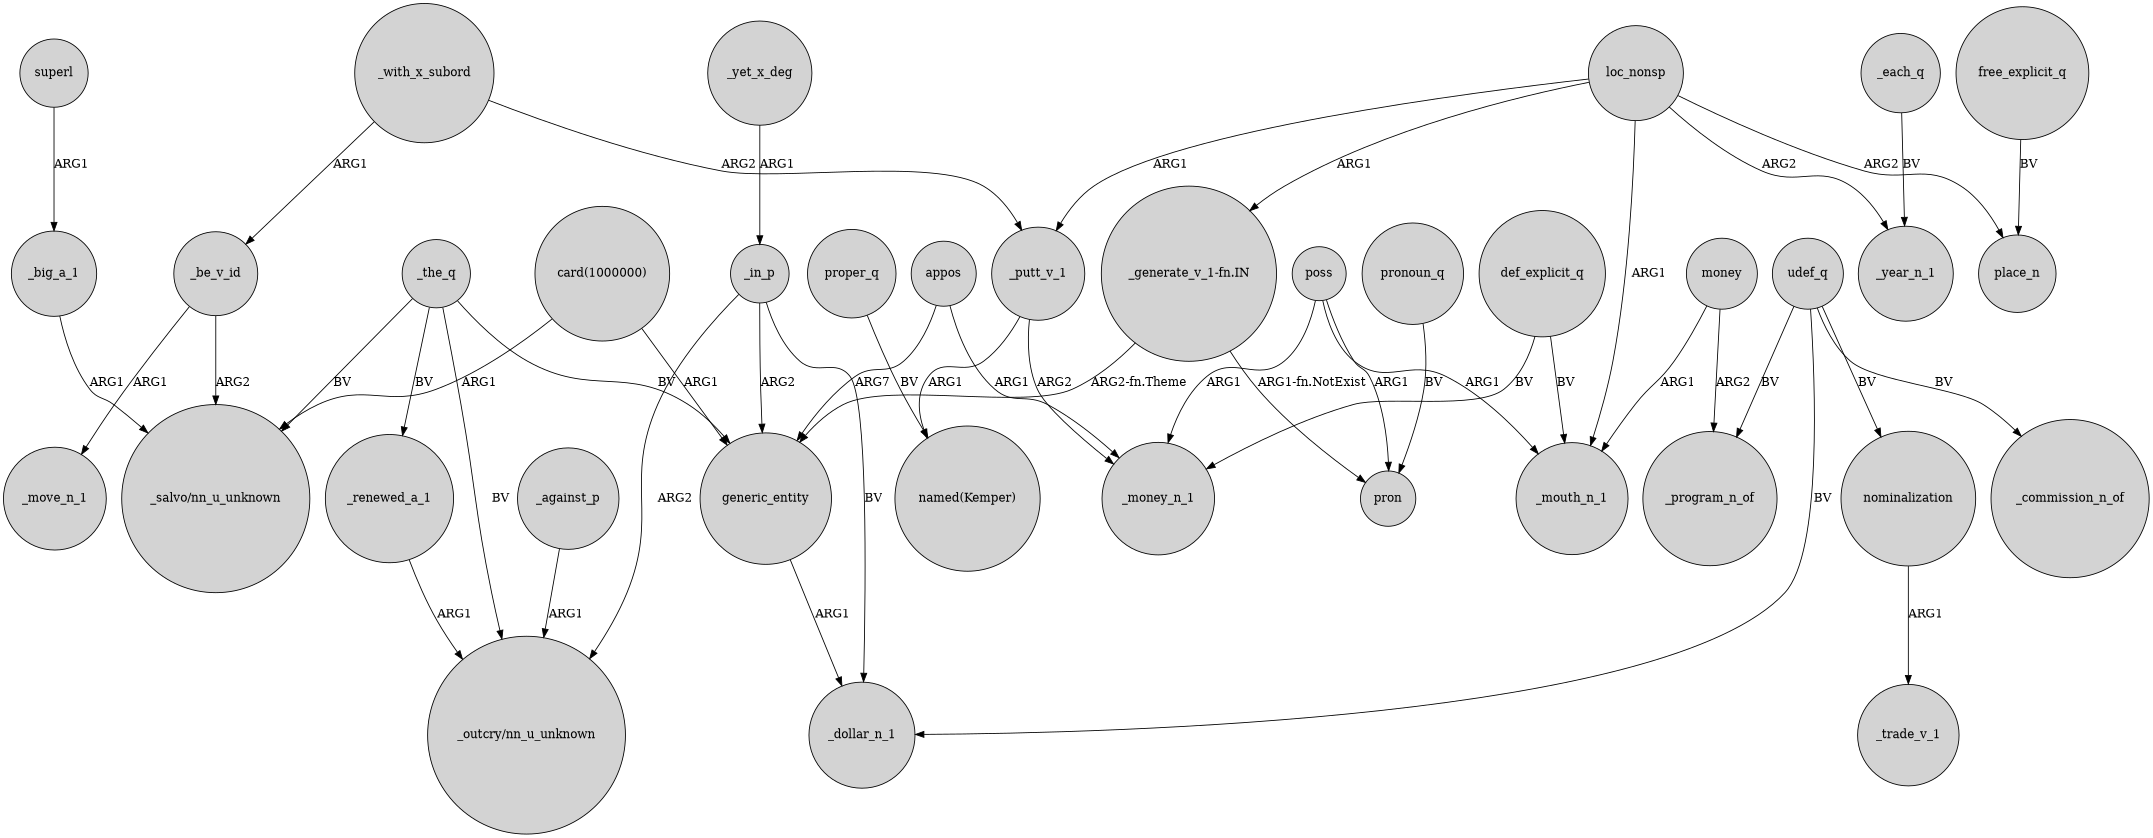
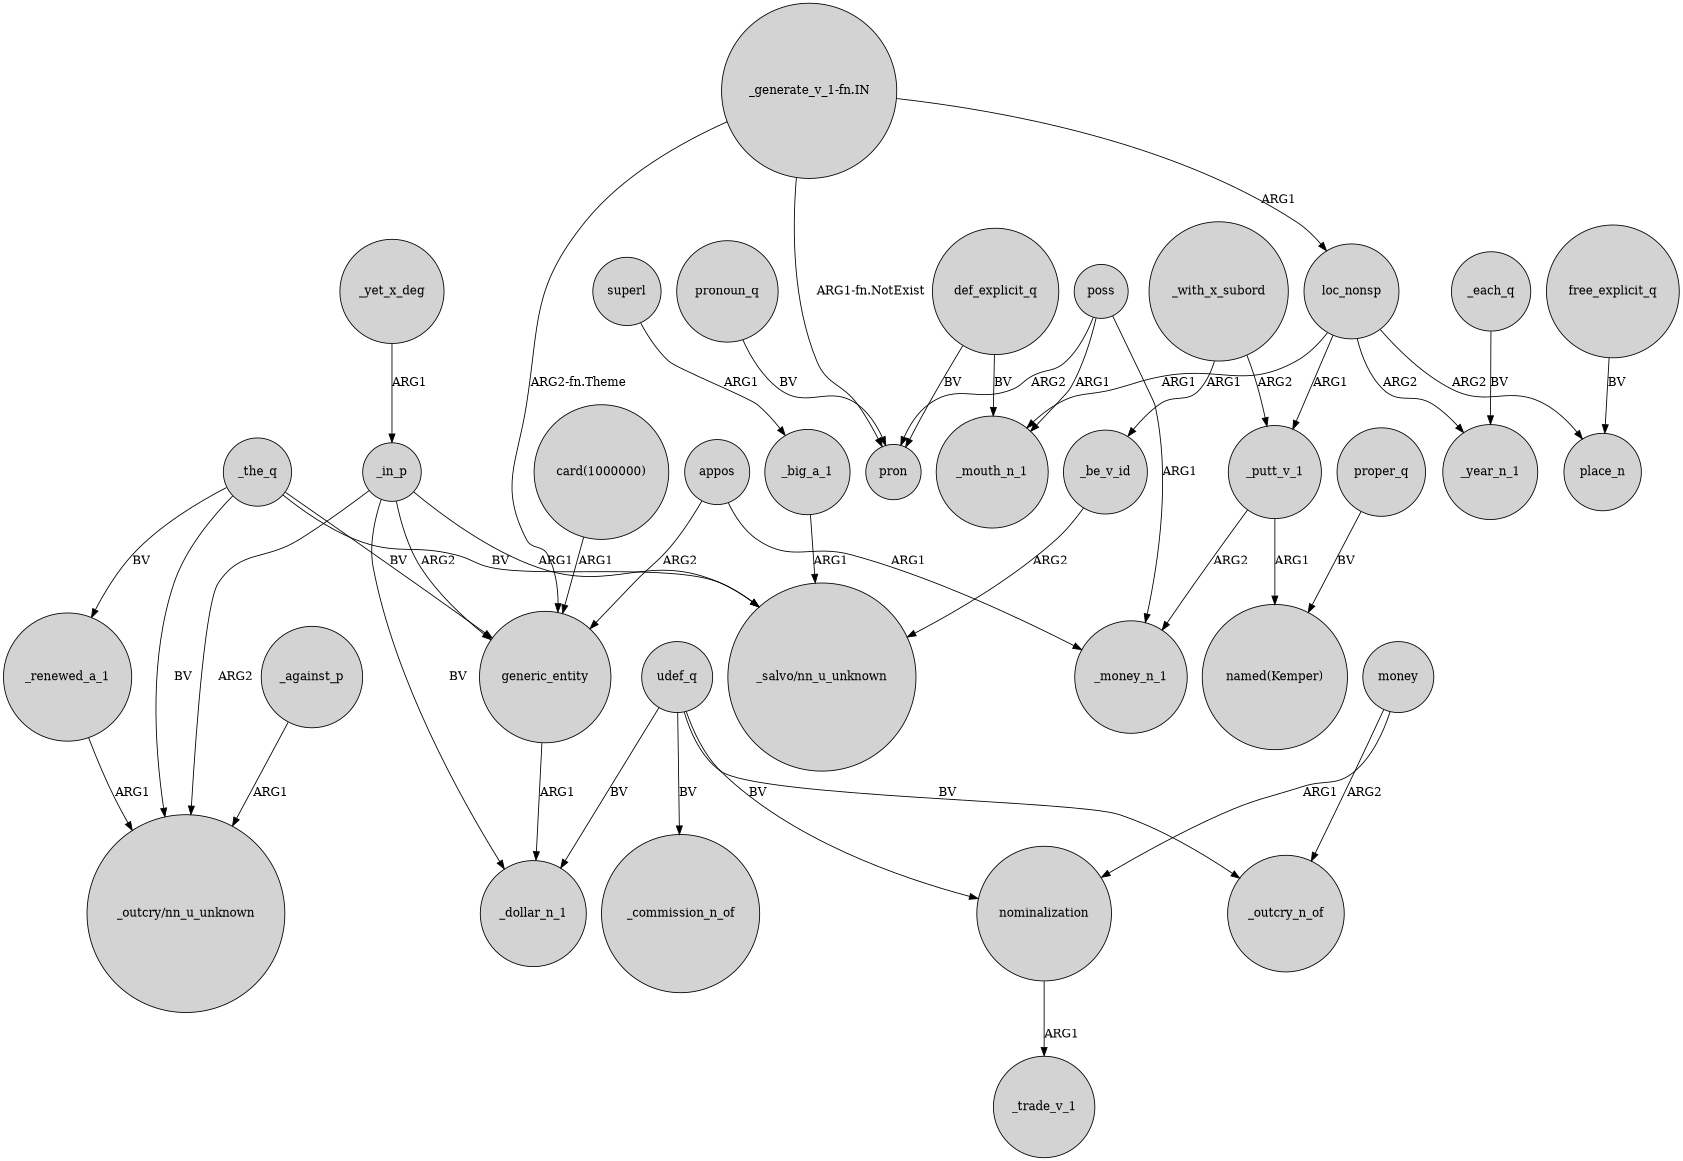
edge "loc_nonsp" -> "_generate_v_1-fn.IN": reversed
edge "money" -> "_mouth_n_1": now "money" -> "nominalization"
edge "appos" -> "generic_entity": label "ARG7" -> "ARG2"
edge "poss" -> "pron": label "ARG1" -> "ARG2"
edge "card(1000000)" -> "_salvo/nn_u_unknown": now "_in_p" -> "_salvo/nn_u_unknown"
edge "def_explicit_q" -> "_money_n_1": now "def_explicit_q" -> "pron"
node "_move_n_1": removed
node "_program_n_of": label "_program_n_of" -> "_outcry_n_of"
